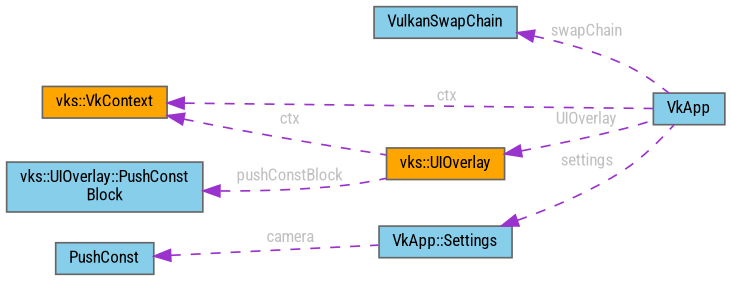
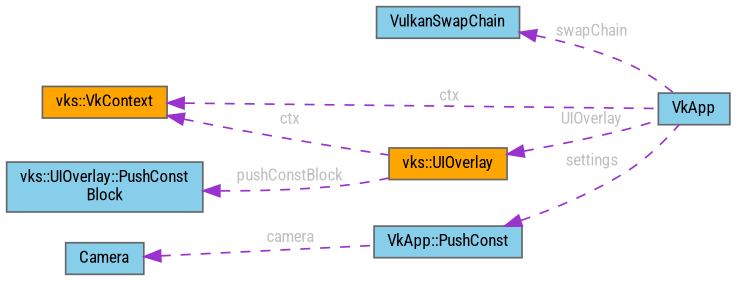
node "VkApp::Settings": label "VkApp::Settings" -> "VkApp::PushConst"
node "PushConst": label "PushConst" -> "Camera"
